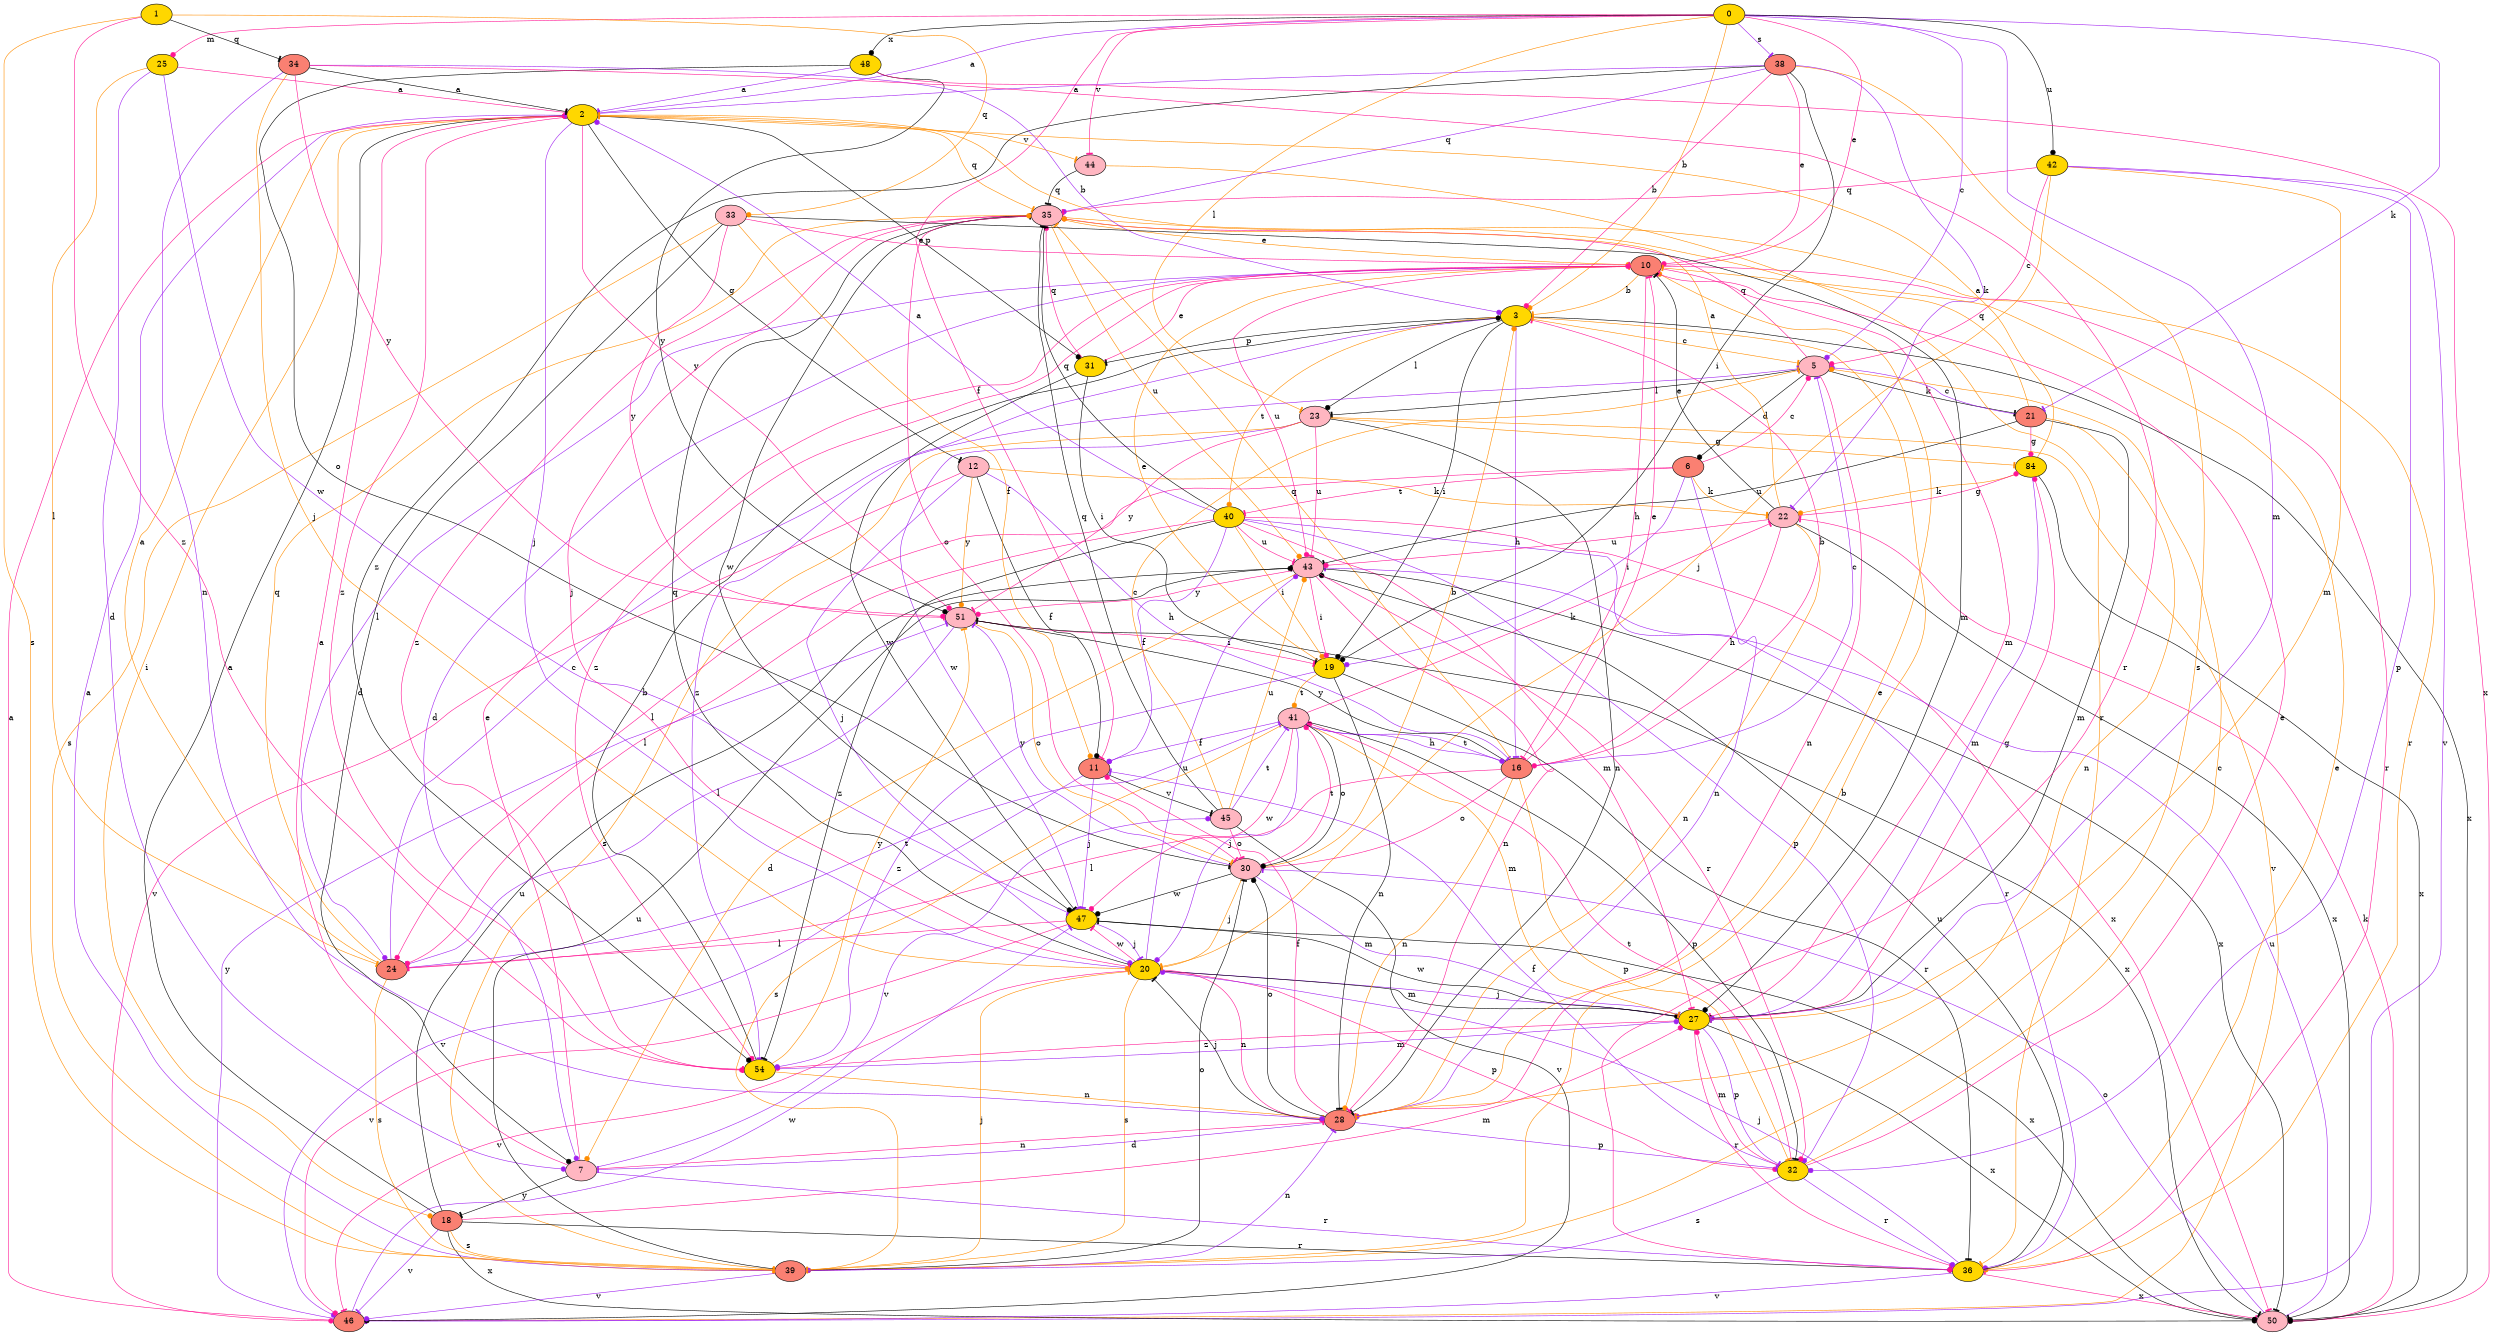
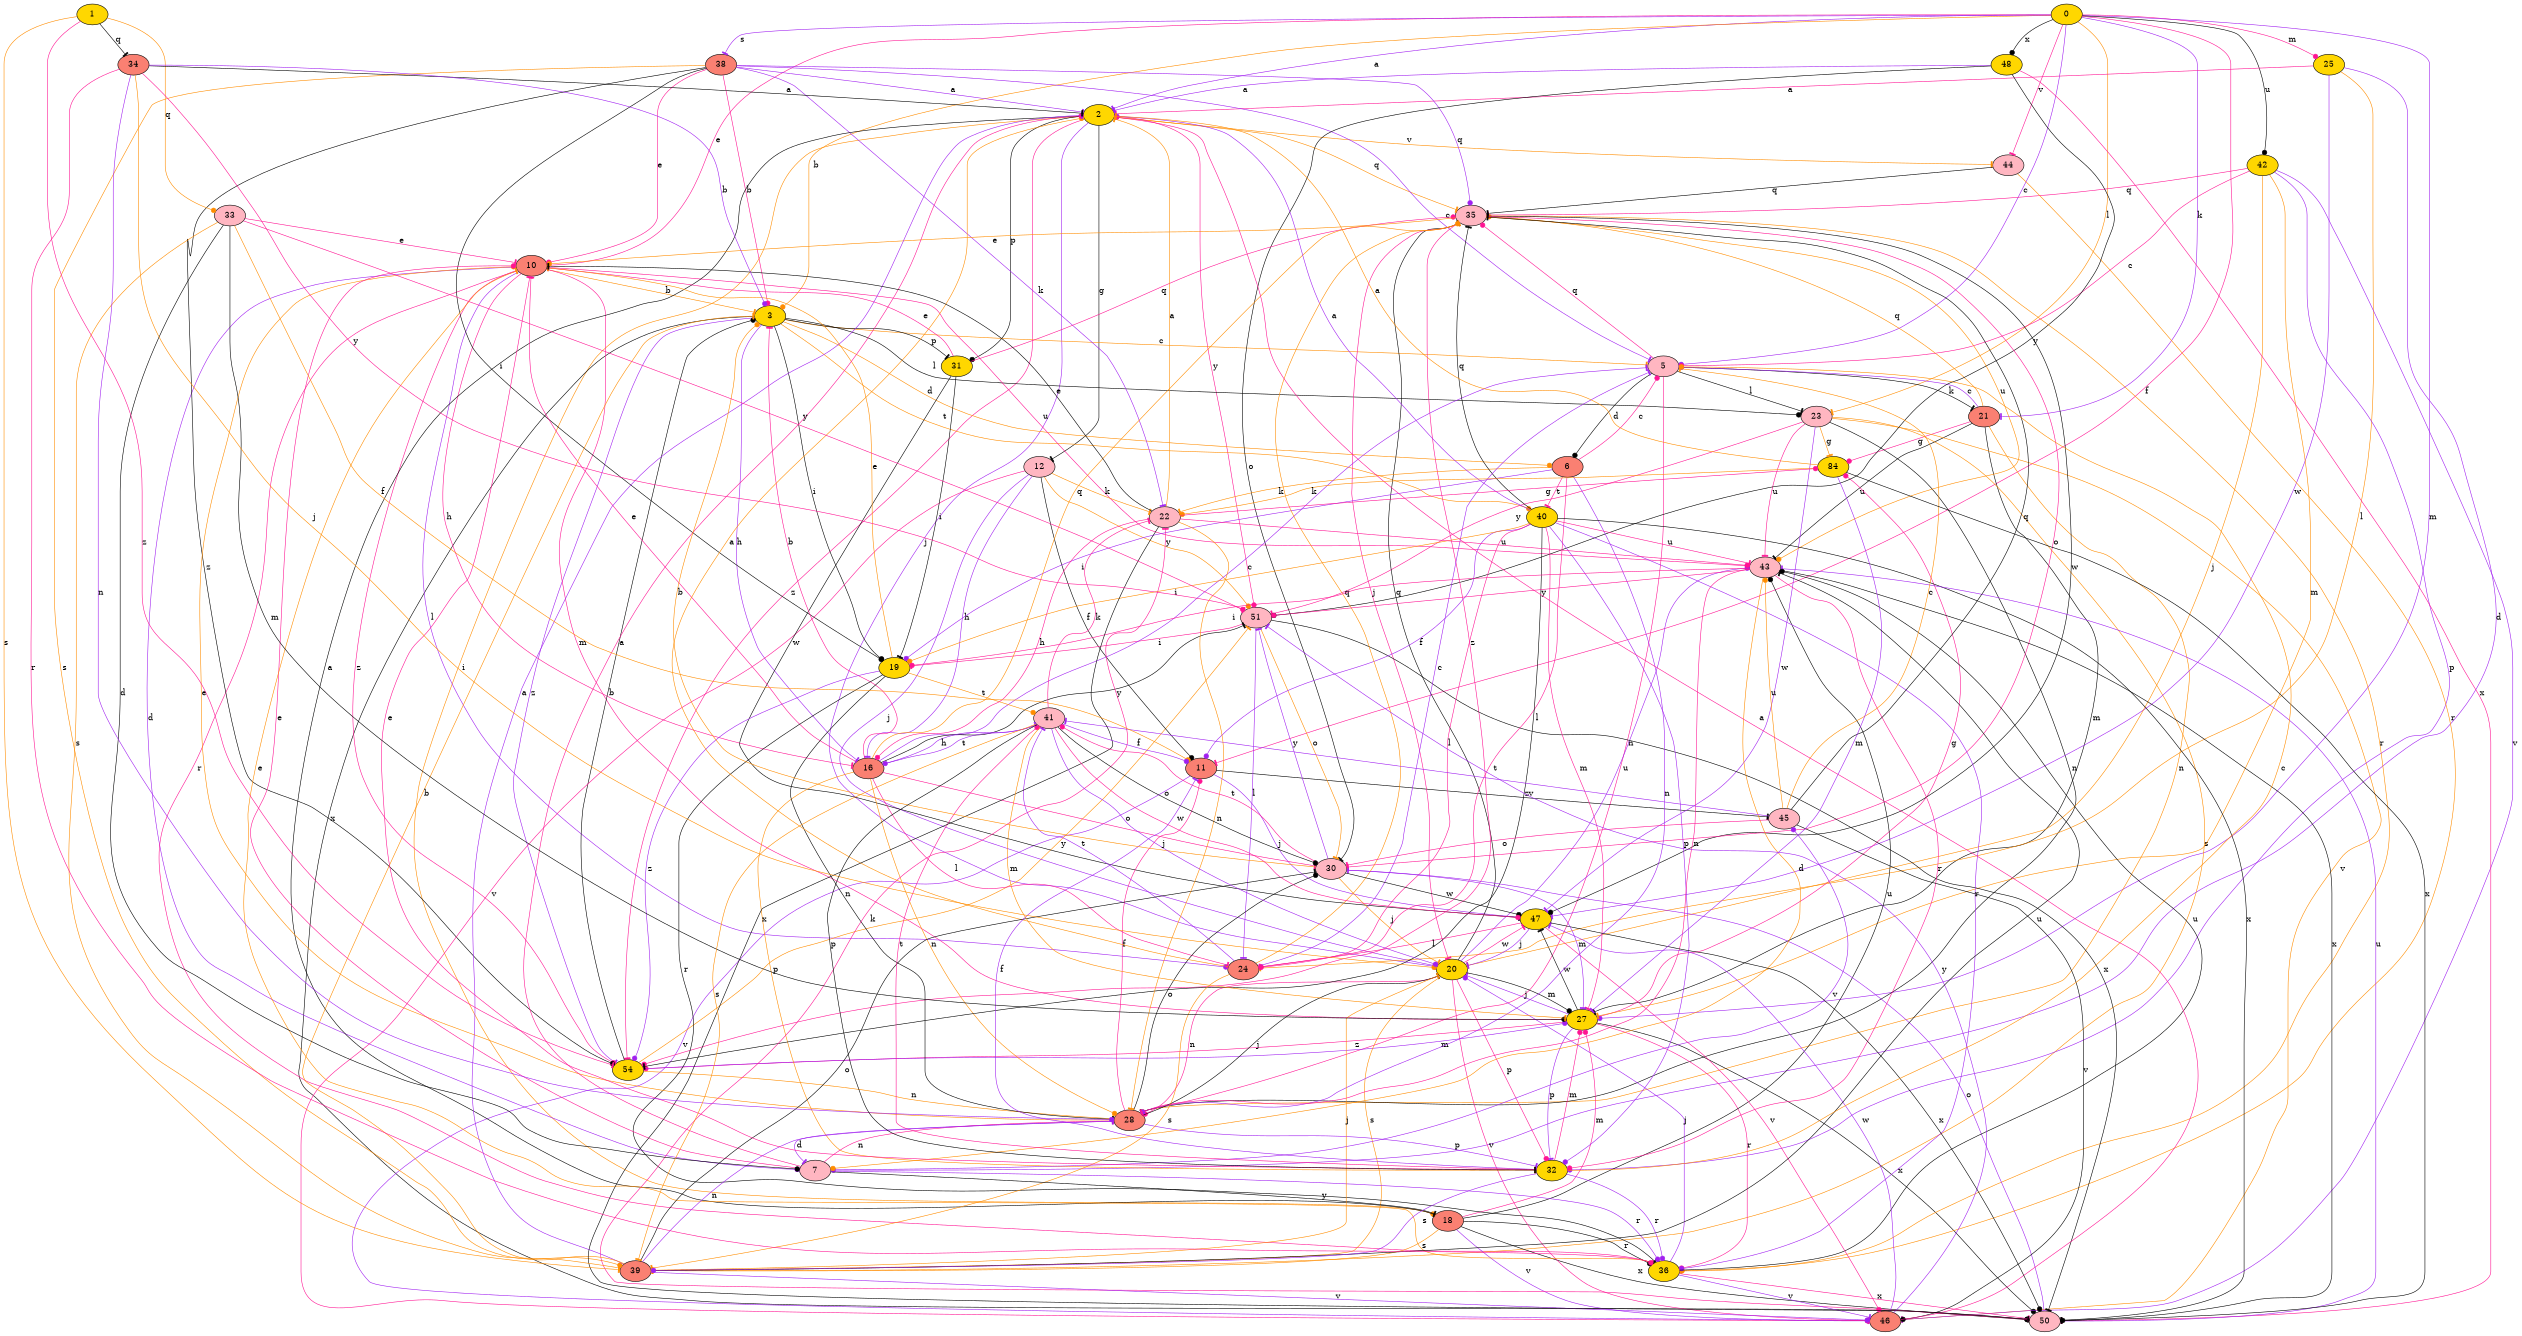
edge "38" -> "5": added, label "c"
edge "3" -> "6": added, label "d"
edge "40" -> "50": color deeppink -> black
